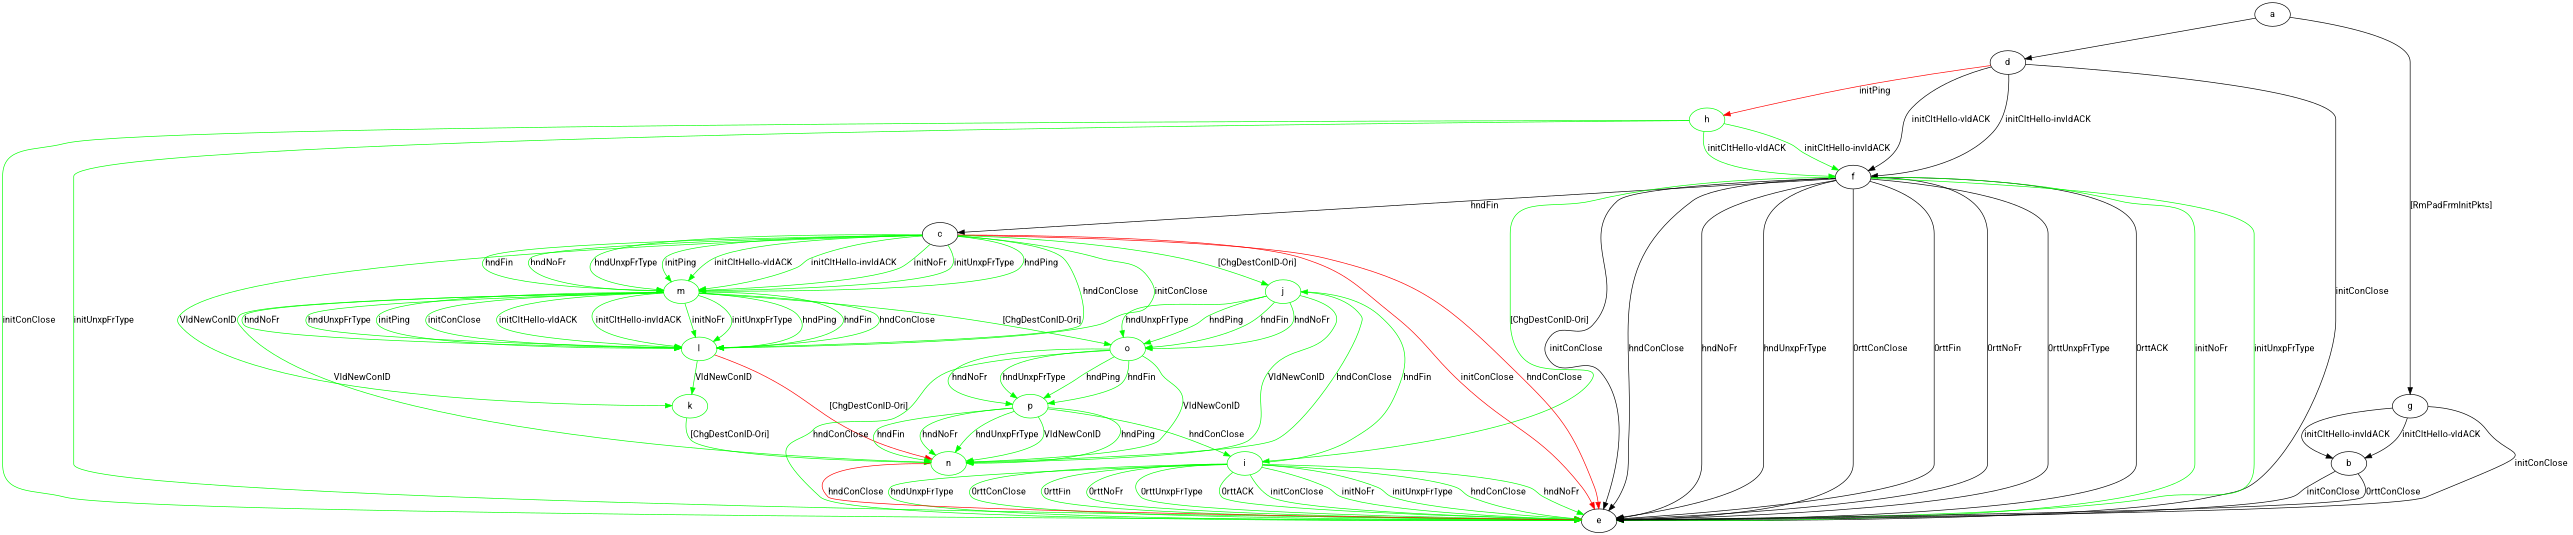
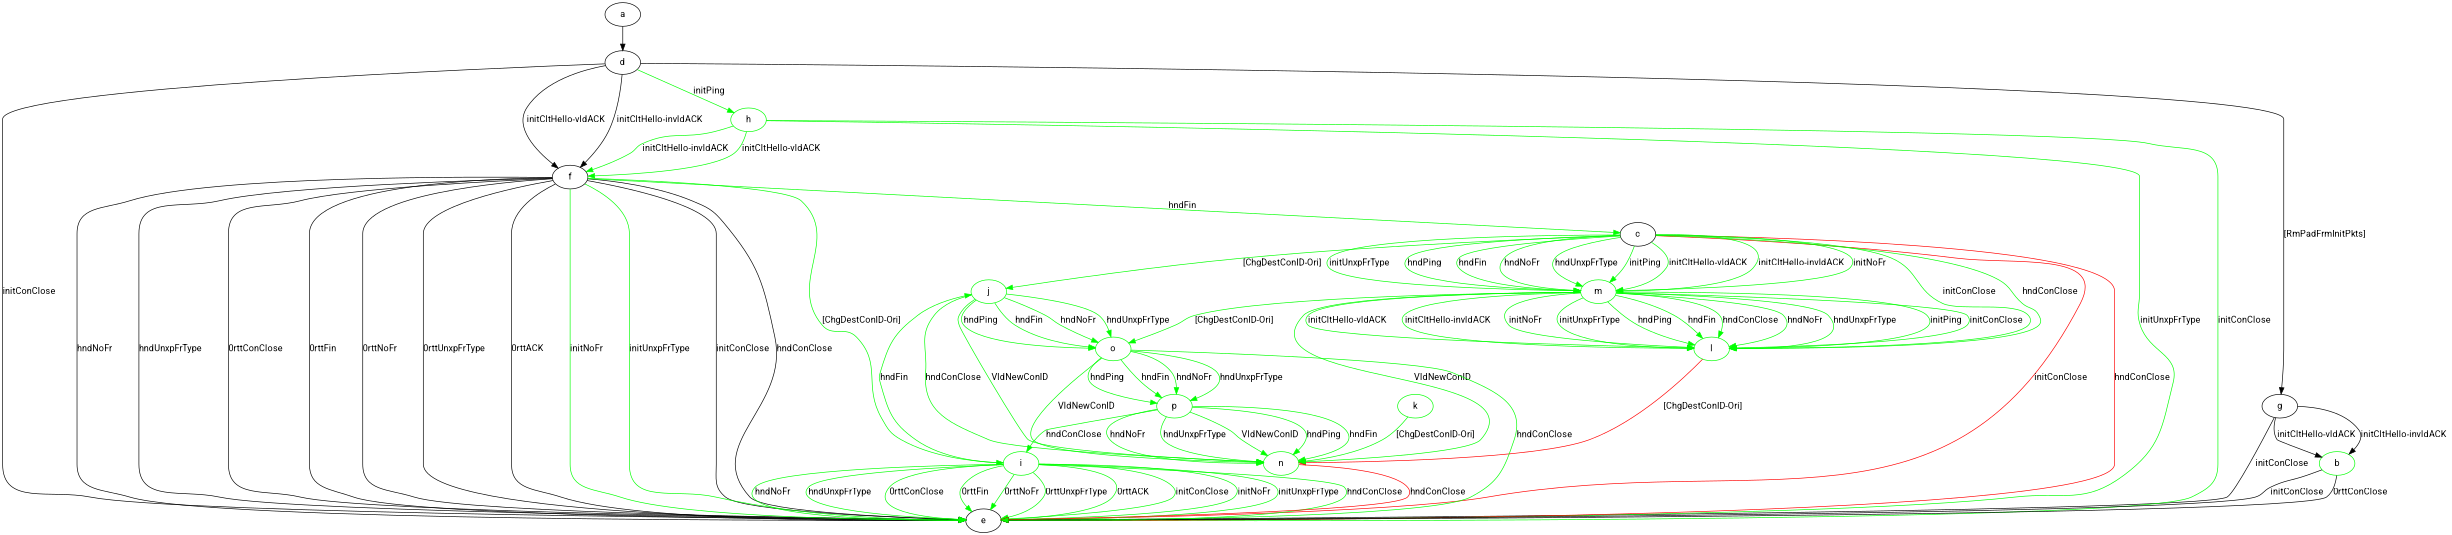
edge "d" -> "h": color red -> green
edge "a" -> "g": now "d" -> "g"
edge "f" -> "c": color black -> green
edge "c" -> "k": removed, label "VldNewConID"
edge "l" -> "k": removed, label "VldNewConID"
node "b": color black -> green
